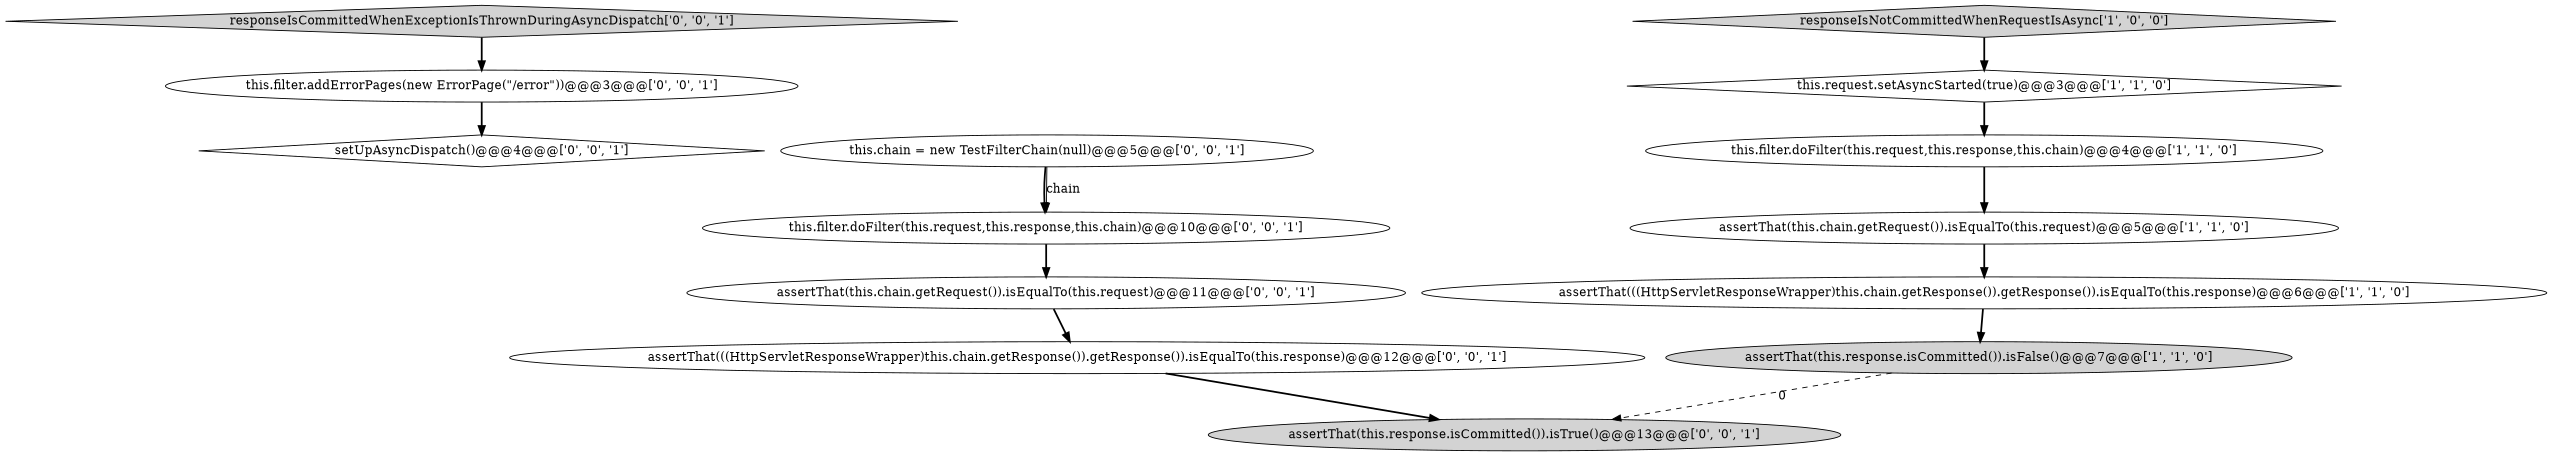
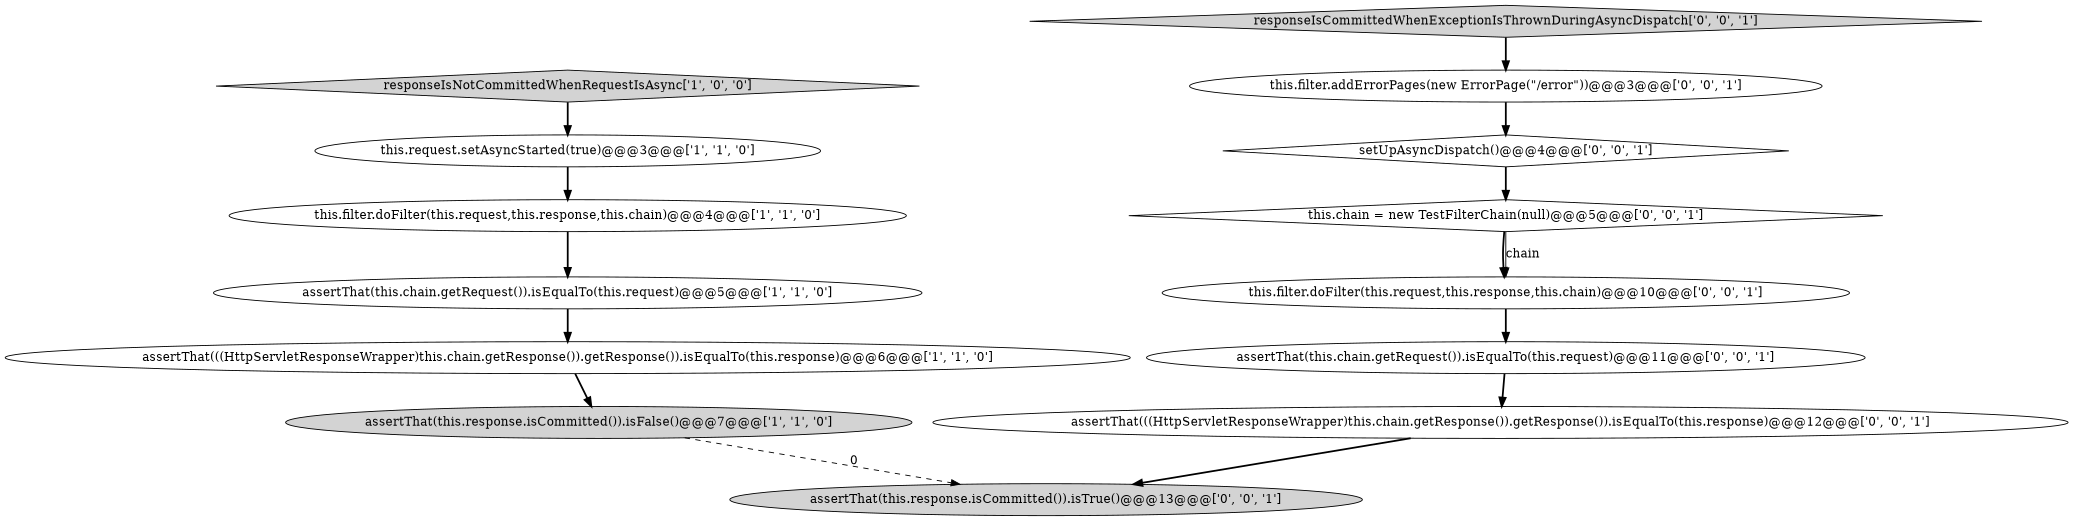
node "this.request.setAsyncStarted(true)@@@3@@@['1', '1', '0']": shape diamond -> ellipse
node "this.chain = new TestFilterChain(null)@@@5@@@['0', '0', '1']": shape ellipse -> diamond
edge "setUpAsyncDispatch()@@@4@@@['0', '0', '1']" -> "this.chain = new TestFilterChain(null)@@@5@@@['0', '0', '1']": added
